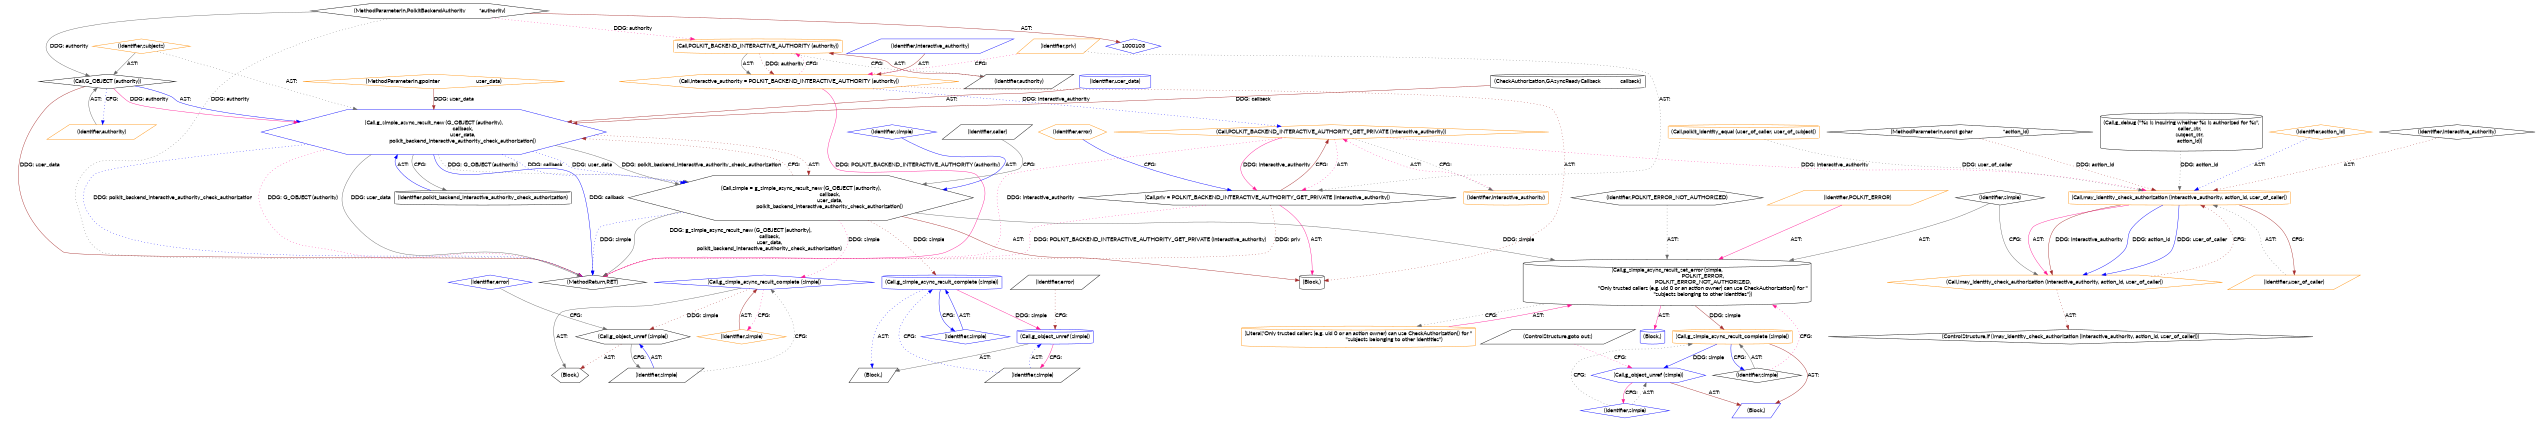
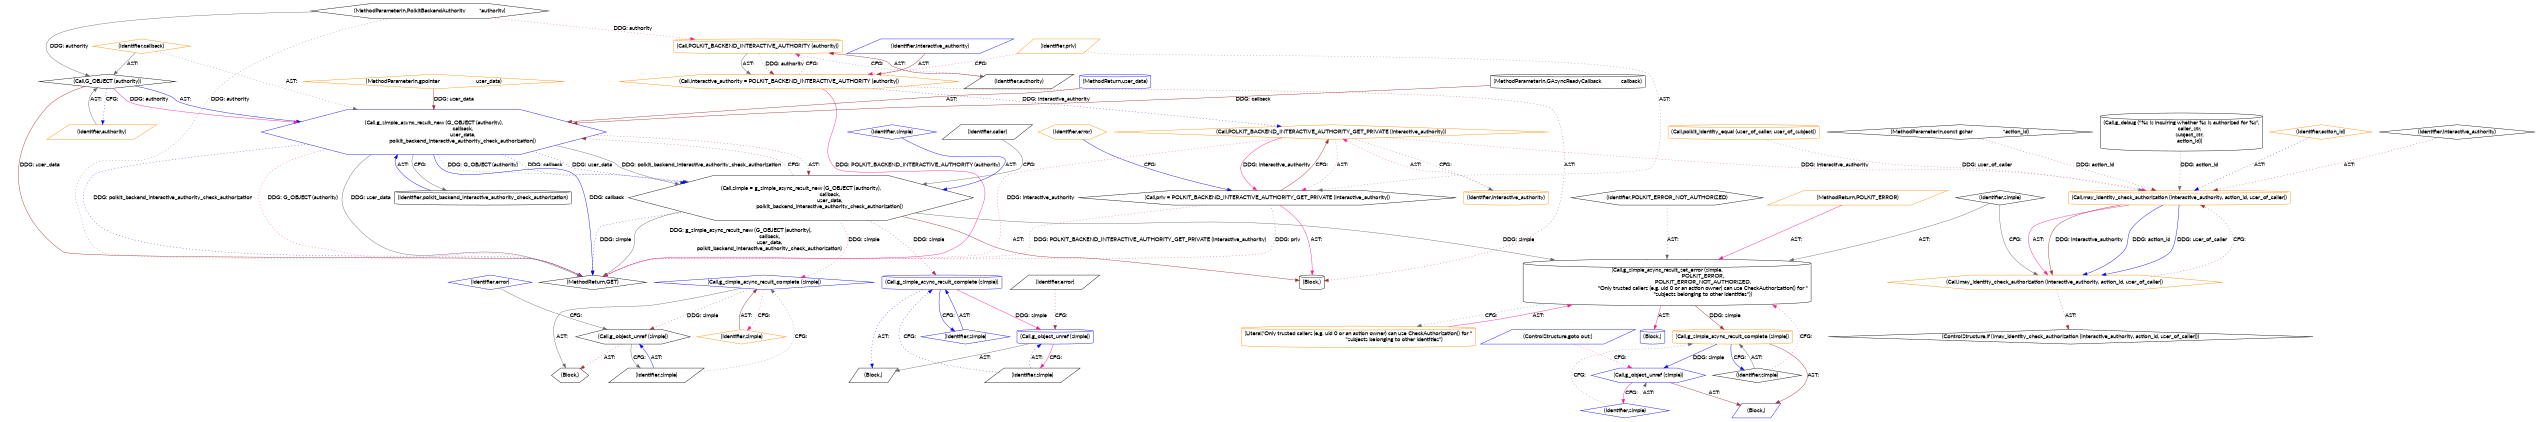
node "(Identifier,subjects)": label "(Identifier,subjects)" -> "(Identifier,callback)"
node "1000103": removed
node "(Identifier,user_data)": label "(Identifier,user_data)" -> "(MethodReturn,user_data)"
node "(CheckAuthorization,GAsyncReadyCallback             callback)": label "(CheckAuthorization,GAsyncReadyCallback             callback)" -> "(MethodParameterIn,GAsyncReadyCallback             callback)"
node "(Identifier,POLKIT_ERROR)": label "(Identifier,POLKIT_ERROR)" -> "(MethodReturn,POLKIT_ERROR)"
node "(MethodReturn,RET)": label "(MethodReturn,RET)" -> "(MethodReturn,GET)"
node "(Identifier,user_of_caller)": removed
node "(ControlStructure,goto out;)": color black -> blue
